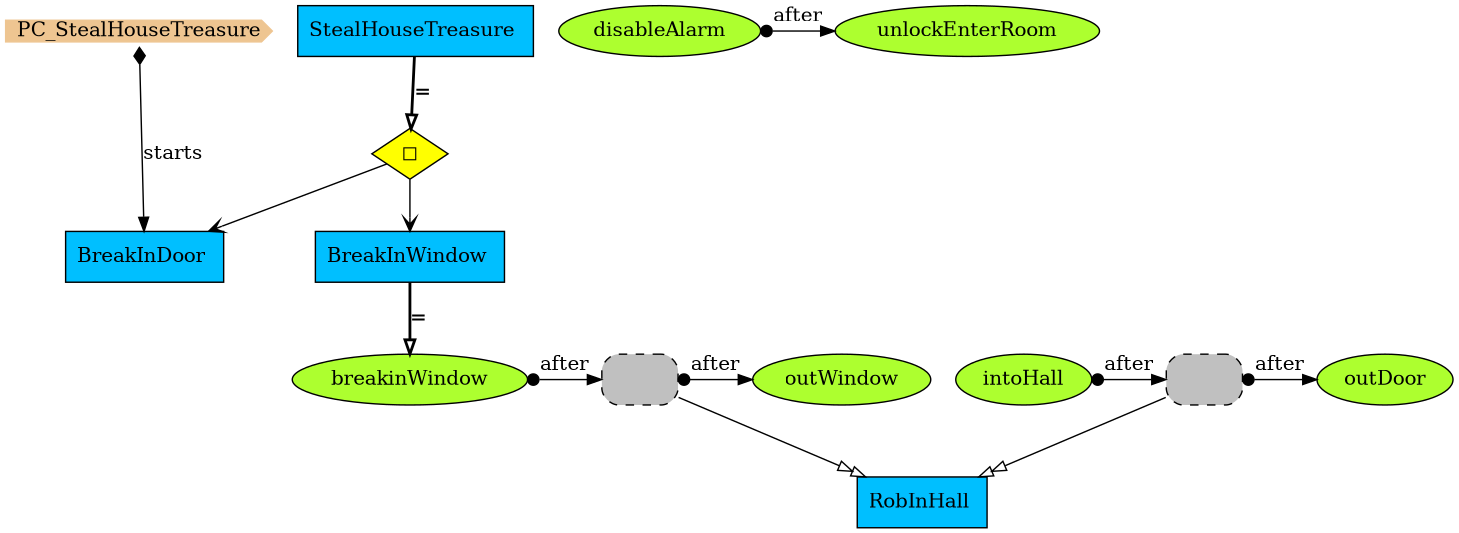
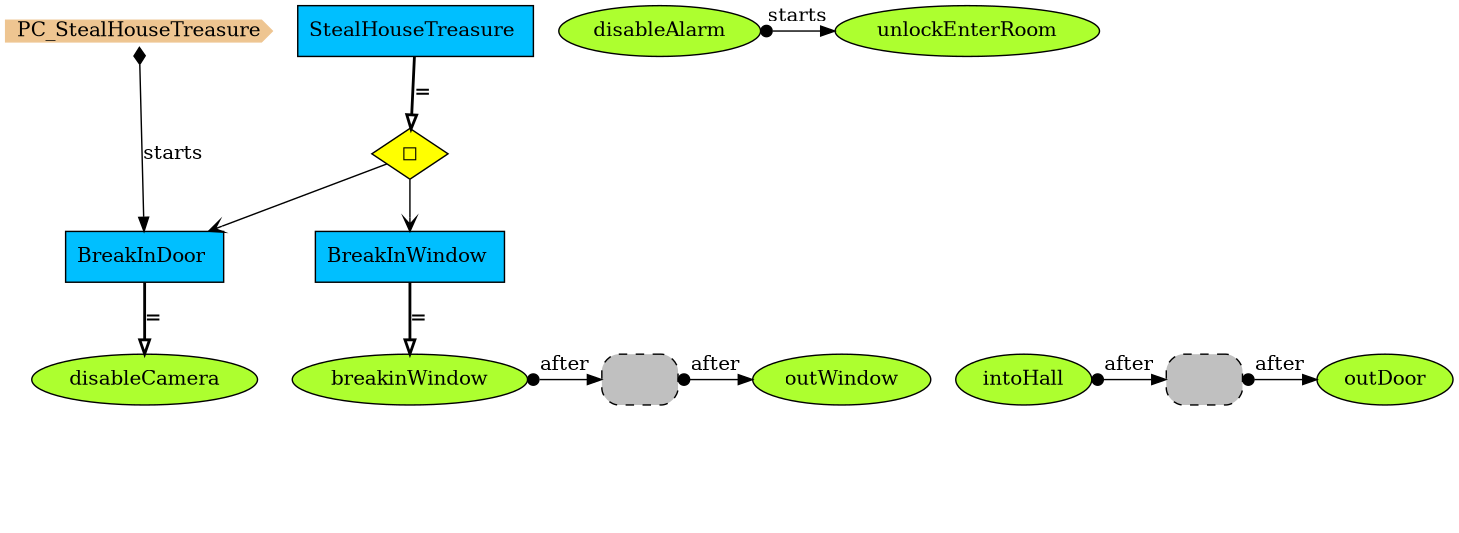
edge "disableAlarm" -- "unlockEnterRoom": label "after" -> "starts"
node "disableCamera": added
node "RobInHall": removed
